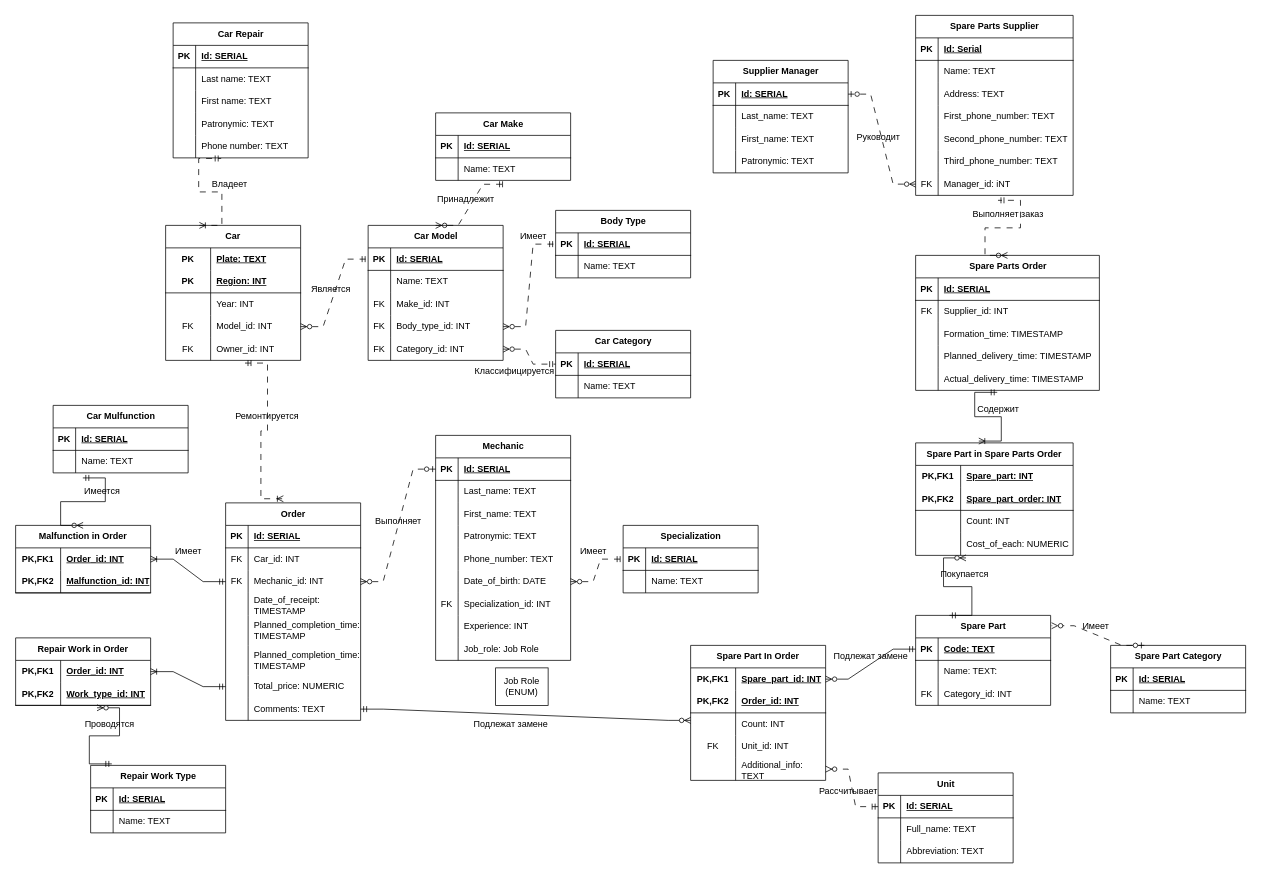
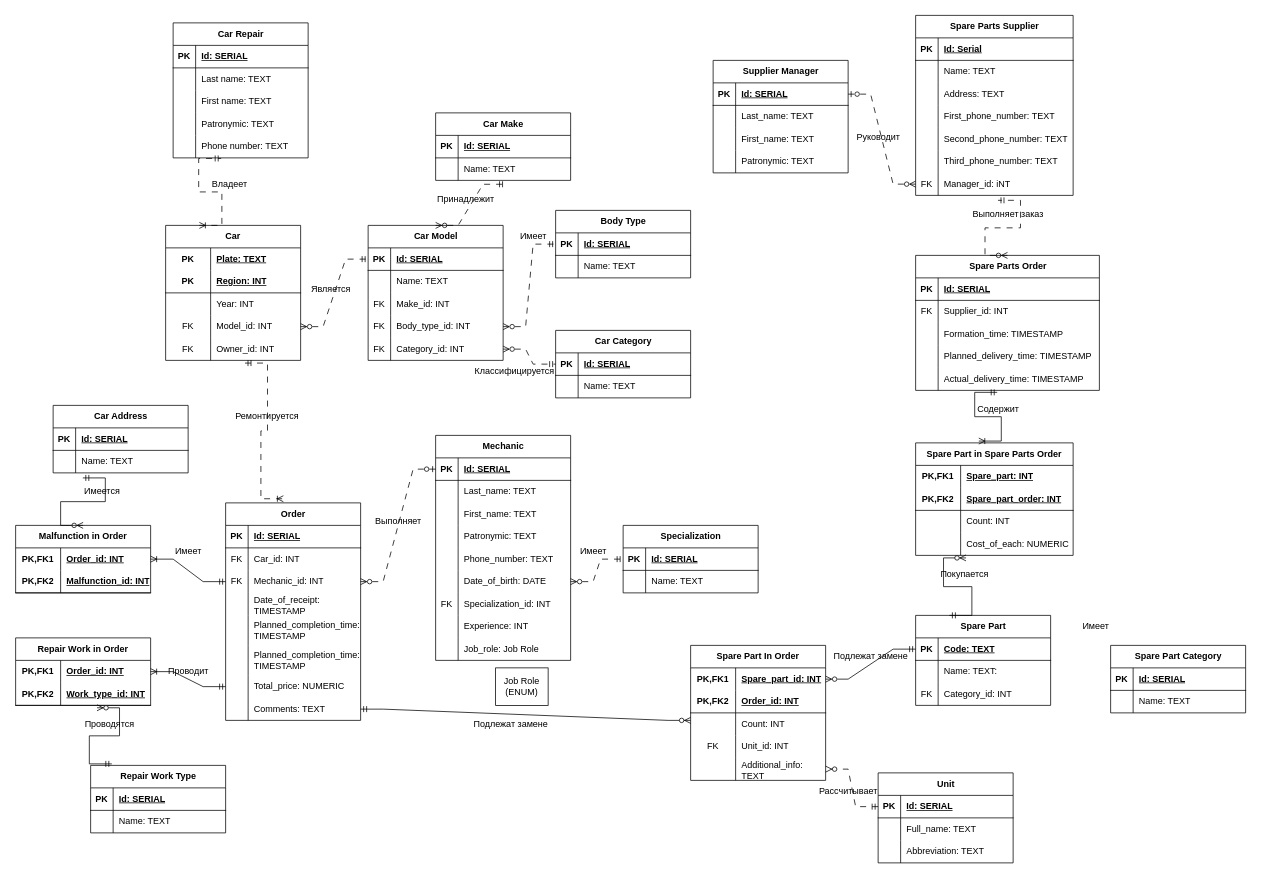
node "Car Mulfunction": label "Car Mulfunction" -> "Car Address"
edge "Spare Part" -- "Spare Part Category": removed
node "Проводит": added
